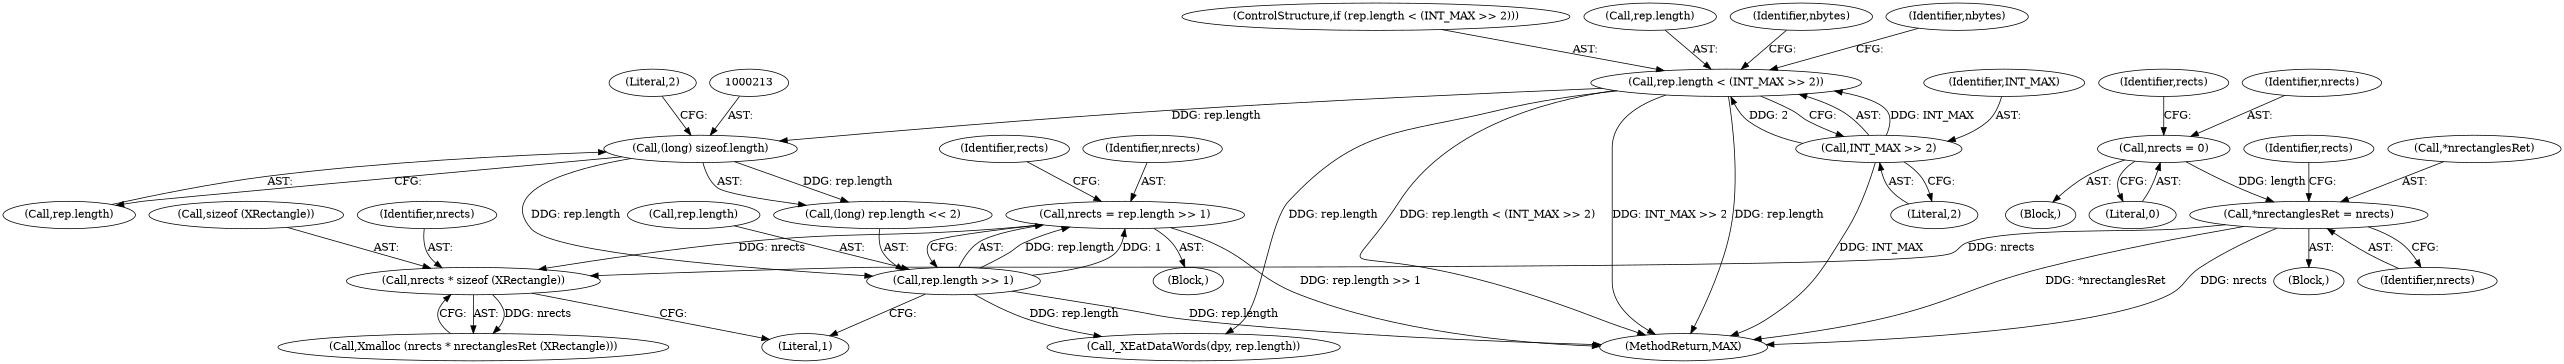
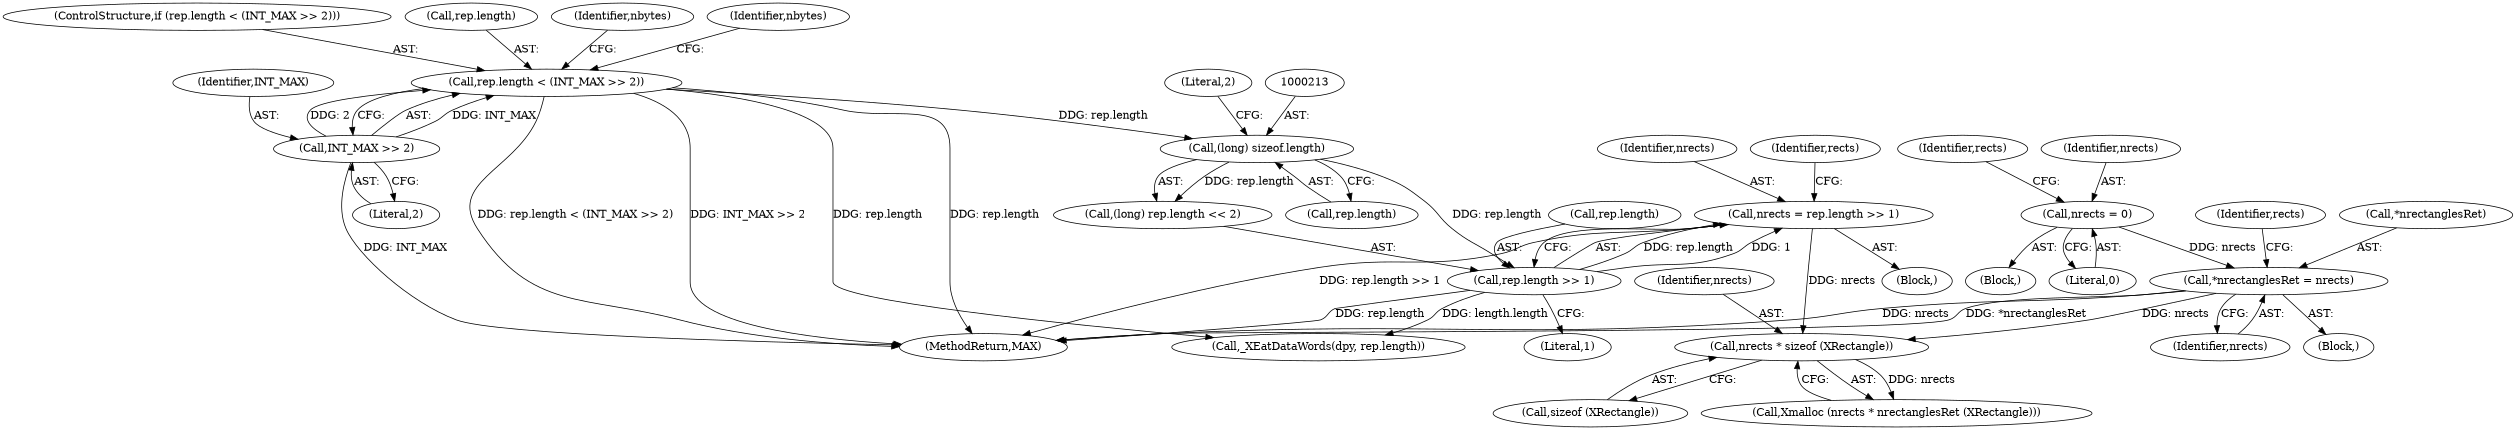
edge "(Call,nrects = 0)" -> "(Call,*nrectanglesRet = nrects)": label "DDG: length" -> "DDG: nrects"
edge "(Call,rep.length >> 1)" -> "(Call,_XEatDataWords(dpy, rep.length))": label "DDG: rep.length" -> "DDG: length.length"
edge "(Call,nrects * sizeof (XRectangle))" -> "(Literal,1)": now "(Call,nrects * sizeof (XRectangle))" -> "(Call,sizeof (XRectangle))"
